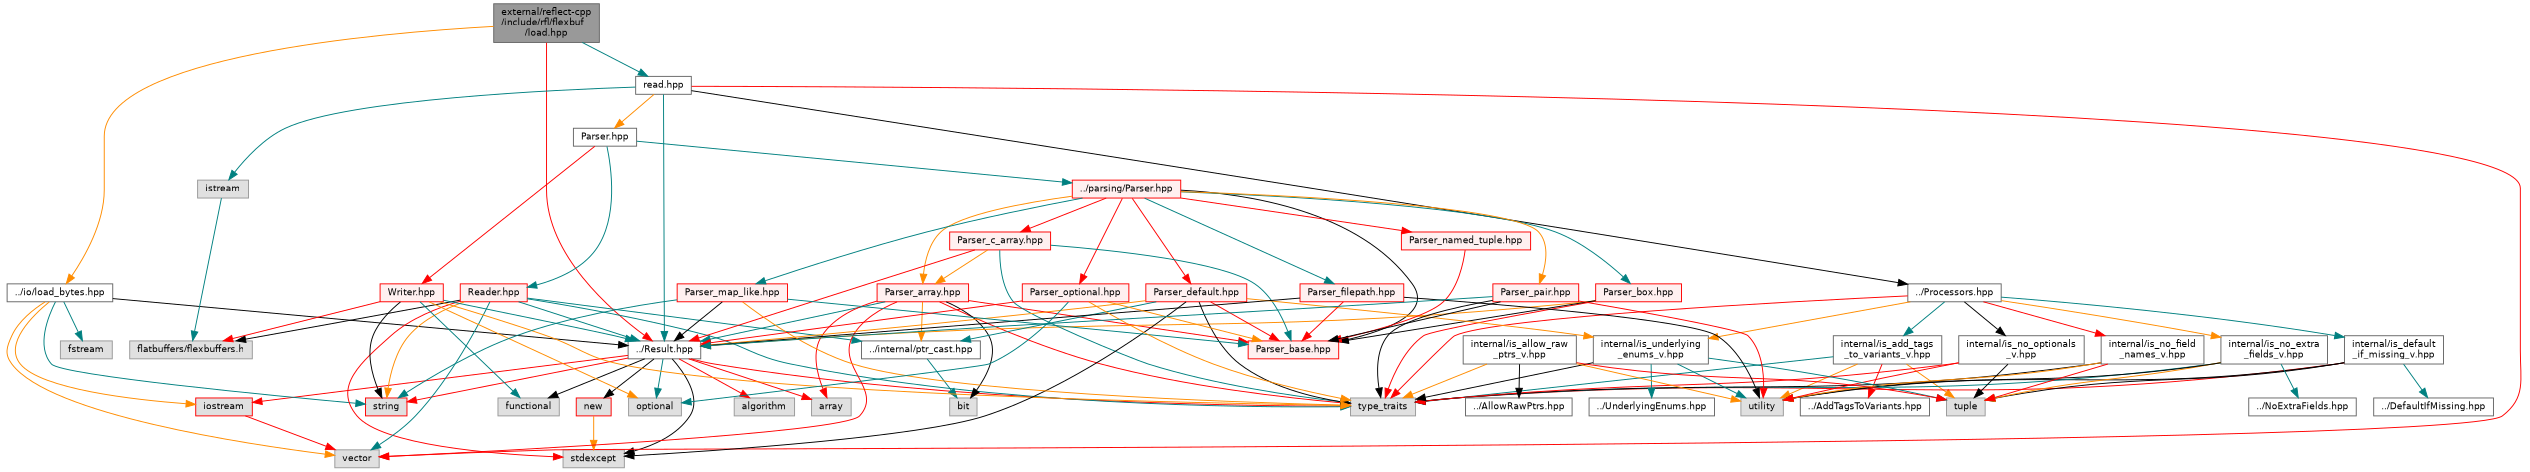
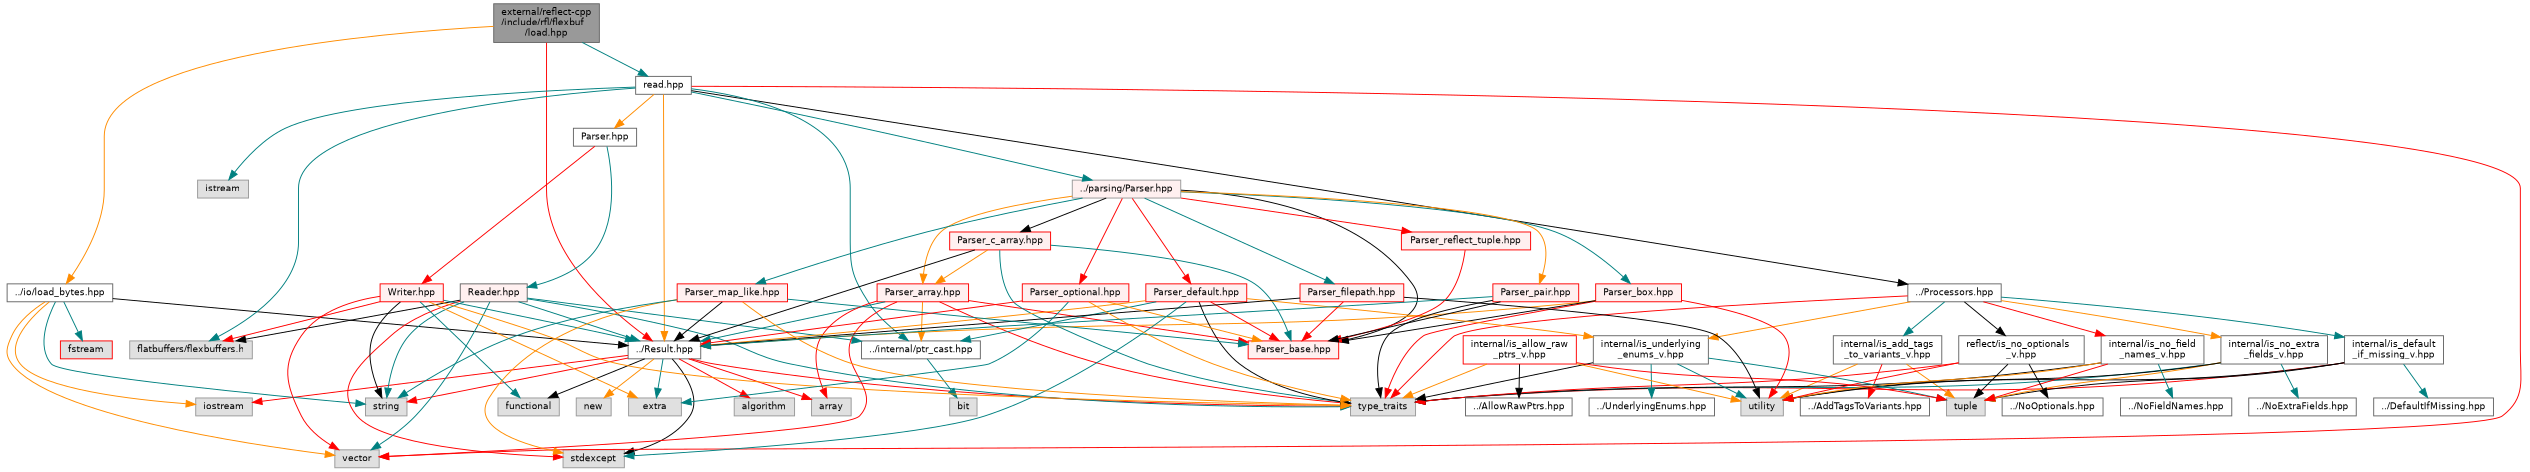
edge "Parser.hpp" -> "../parsing/Parser.hpp": now "read.hpp" -> "../parsing/Parser.hpp"
edge "read.hpp" -> "../internal/ptr_cast.hpp": added
node "../parsing/Parser.hpp": color red -> grey60
edge "read.hpp" -> "../Result.hpp": color teal -> darkorange
edge "../parsing/Parser.hpp" -> "Parser_c_array.hpp": color red -> black
node "Parser_named_tuple.hpp": label "Parser_named_tuple.hpp" -> "Parser_reflect_tuple.hpp"
edge "istream" -> "flatbuffers/flexbuffers.h": now "read.hpp" -> "flatbuffers/flexbuffers.h"
node "Reader.hpp": color red -> grey40
edge "Parser_c_array.hpp" -> "../Result.hpp": color red -> black
edge "Parser_pair.hpp" -> "utility": now "Parser_box.hpp" -> "utility"
edge "Reader.hpp" -> "string": color darkorange -> teal
edge "Parser_array.hpp" -> "bit": removed
node "fstream": color grey60 -> red
node "internal/is_allow_raw _ptrs_v.hpp": color grey40 -> red
node "internal/is_no_optionals _v.hpp": label "internal/is_no_optionals _v.hpp" -> "reflect/is_no_optionals _v.hpp"
edge "../Result.hpp" -> "new": color black -> darkorange
edge "internal/is_add_tags _to_variants_v.hpp" -> "type_traits": removed
node "iostream": color red -> grey60
node "string": color red -> grey60
node "new": color red -> grey60
node "optional": label "optional" -> "extra"
node "../NoOptionals.hpp": added
node "../NoFieldNames.hpp": added
edge "new" -> "stdexcept": now "Parser_map_like.hpp" -> "stdexcept"
edge "Parser_default.hpp" -> "stdexcept": color black -> teal
edge "iostream" -> "vector": now "Writer.hpp" -> "vector"
